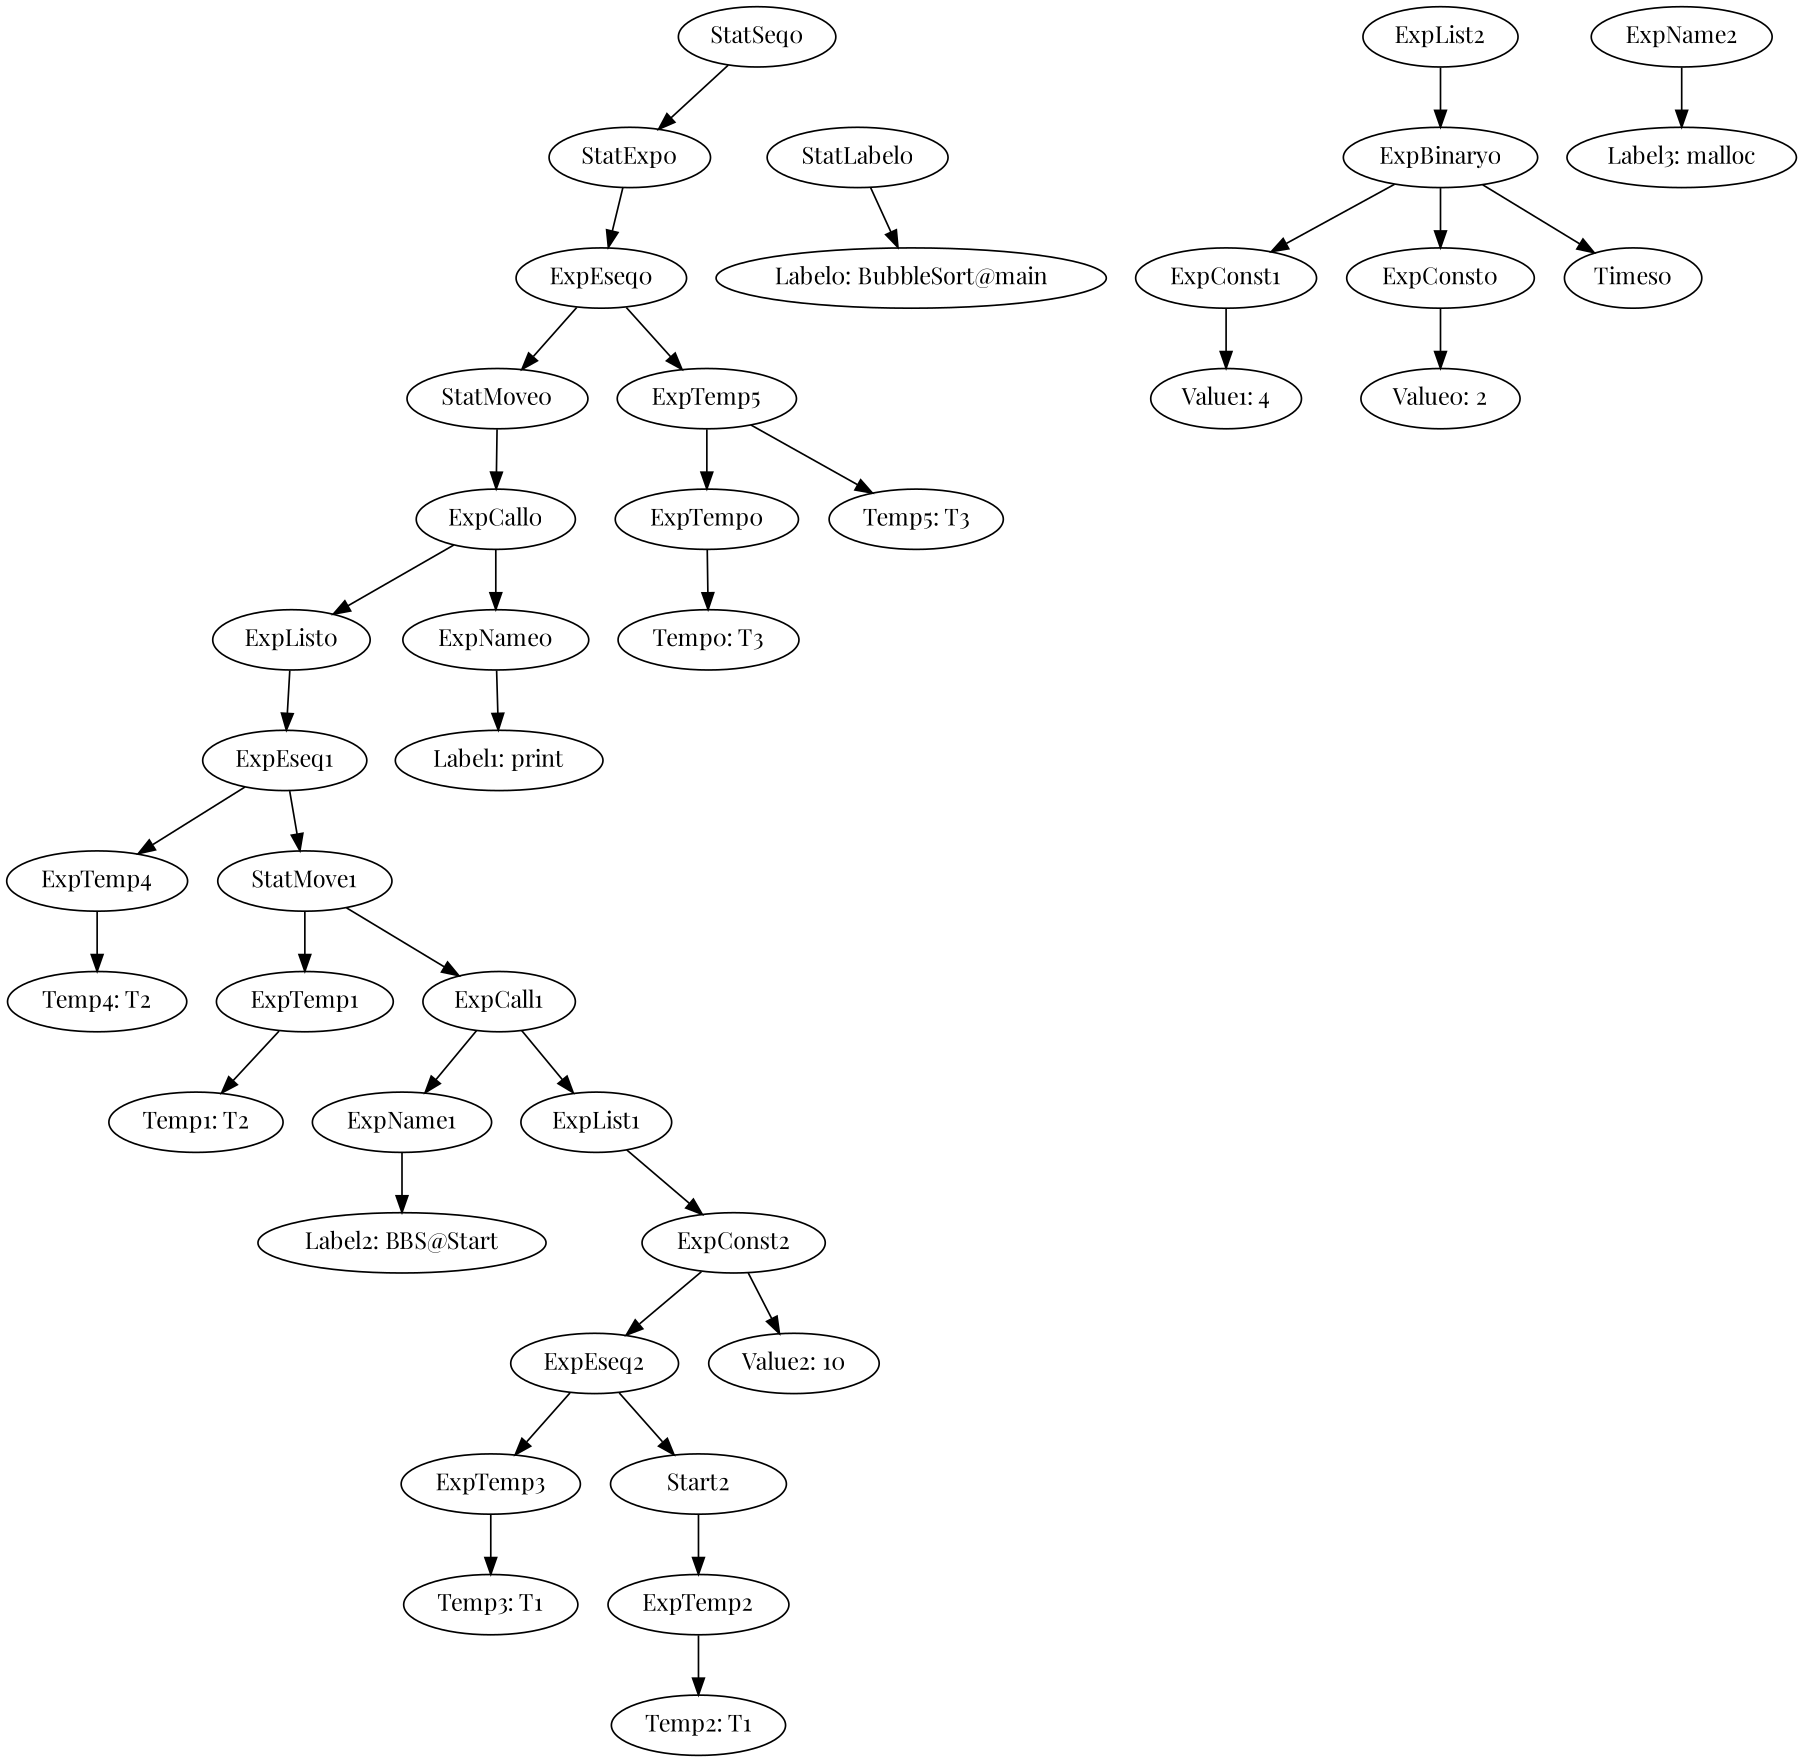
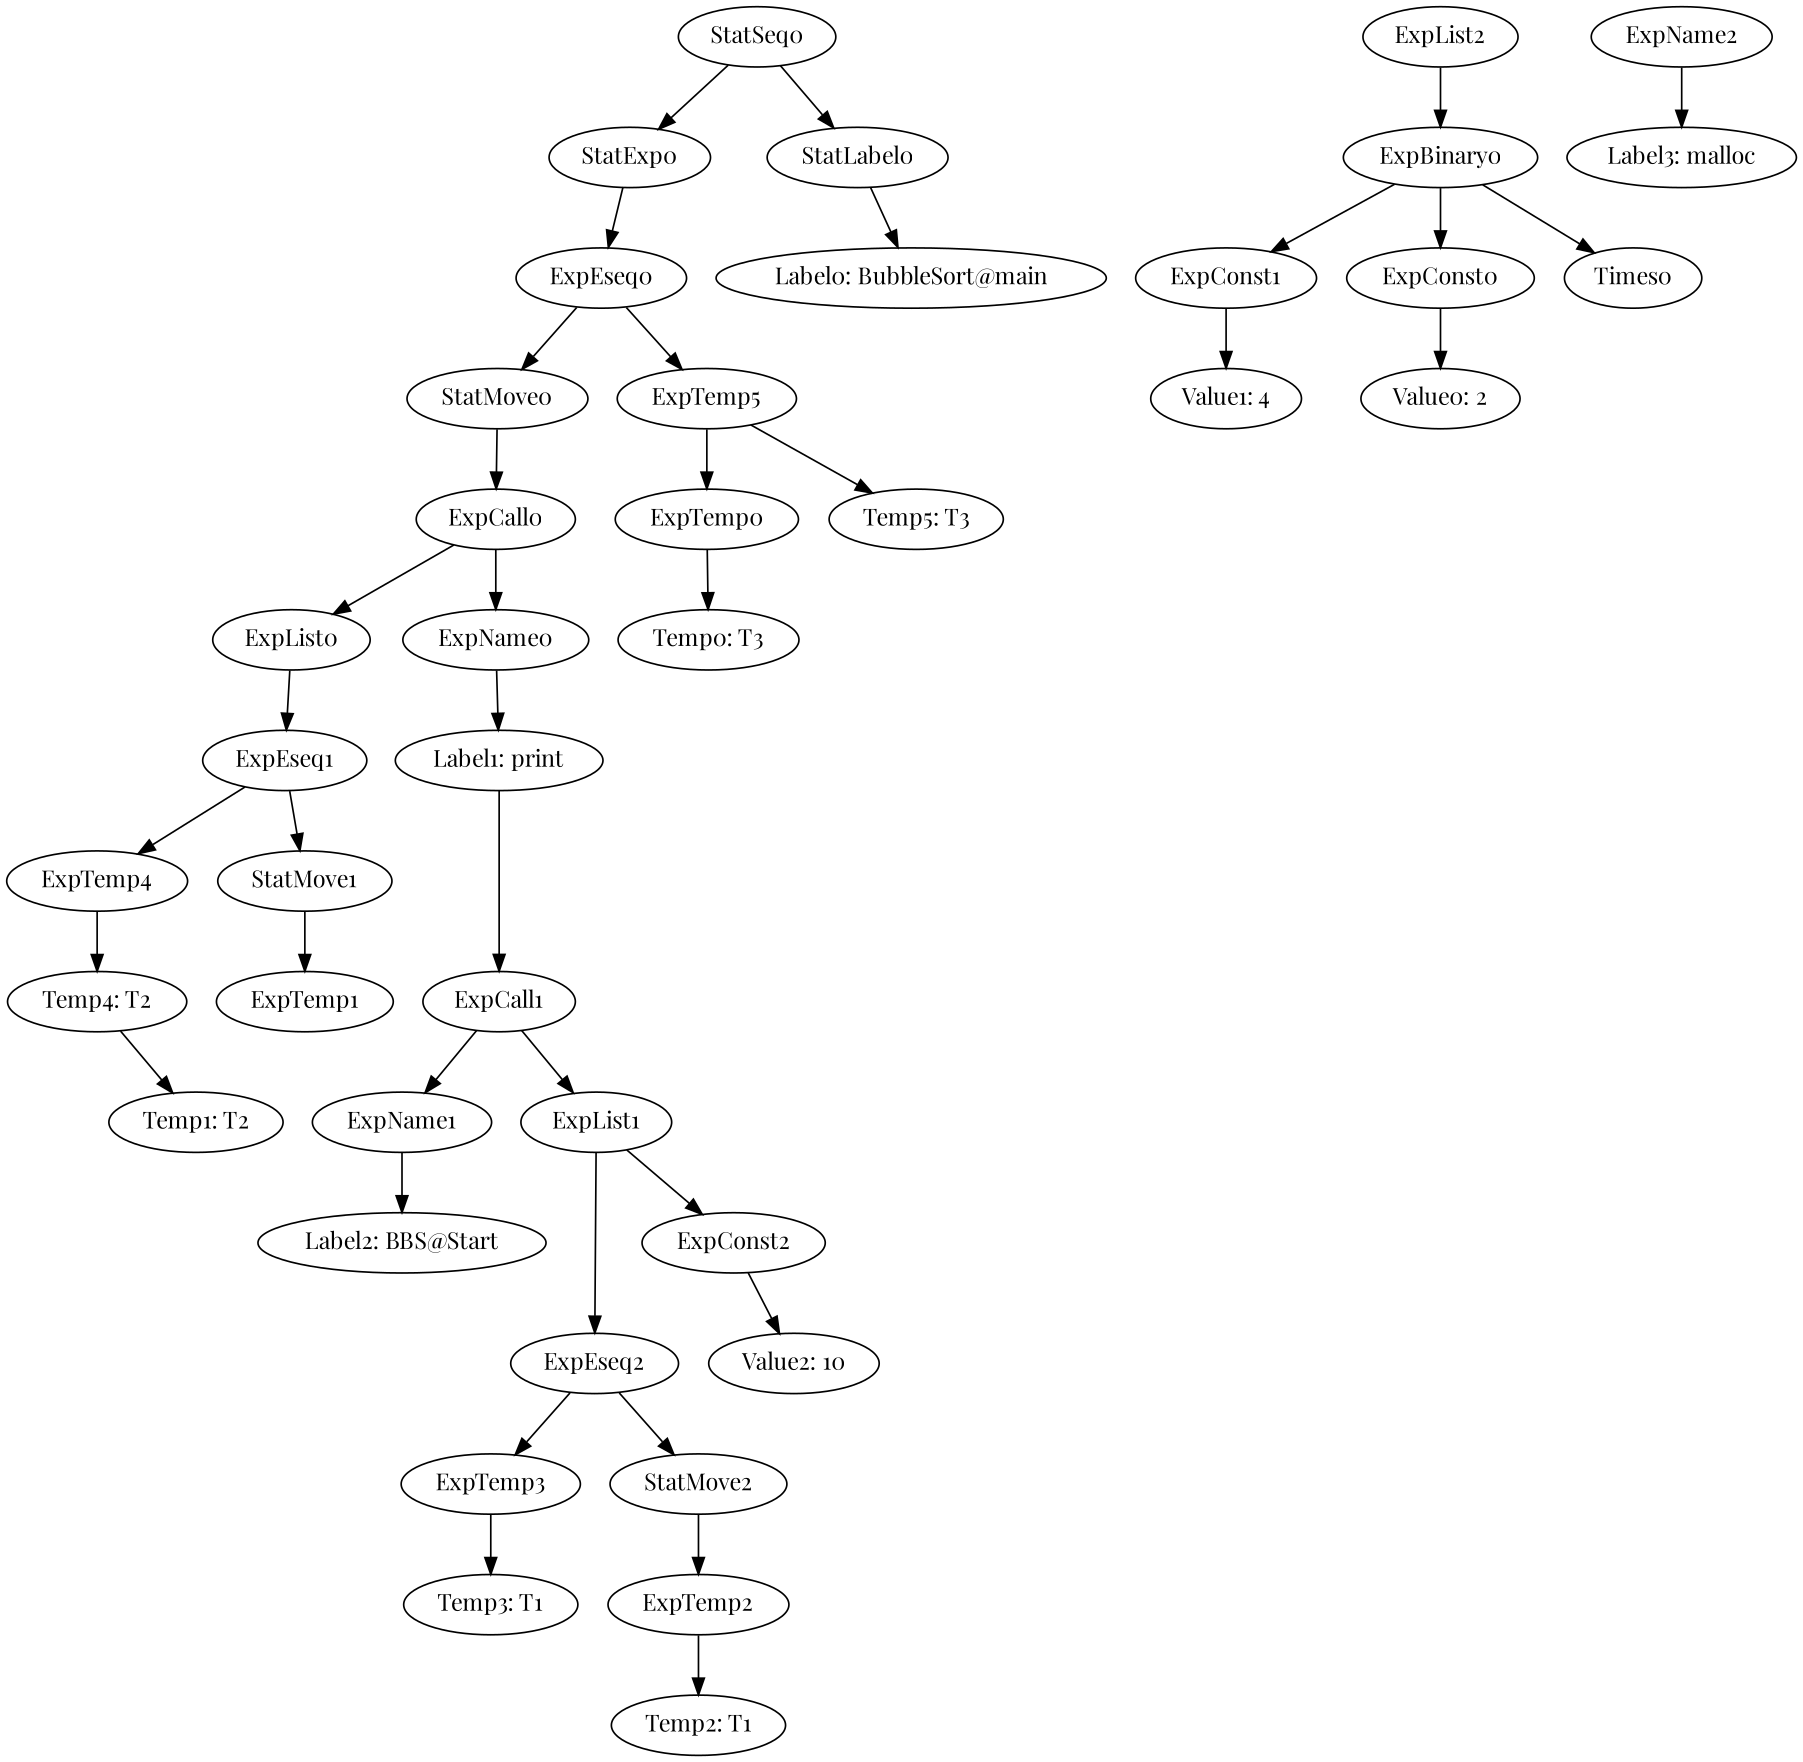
edge "StatSeq0" -> "StatLabel0": added
edge "StatMove1" -> "ExpCall1": now "Label1: print" -> "ExpCall1"
edge "ExpTemp1" -> "Temp1: T2": now "Temp4: T2" -> "Temp1: T2"
edge "ExpConst2" -> "ExpEseq2": now "ExpList1" -> "ExpEseq2"
node "Start2": label "Start2" -> "StatMove2"
